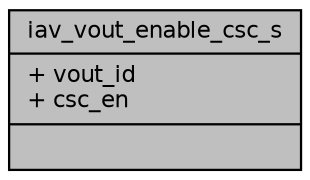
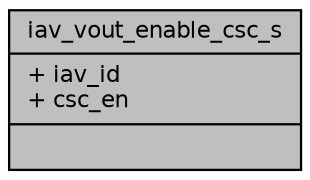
node "iav_vout_enable_csc_s": text "+ vout_id" -> "+ iav_id"
